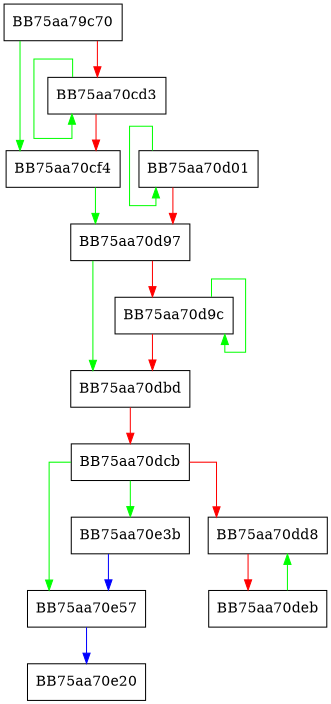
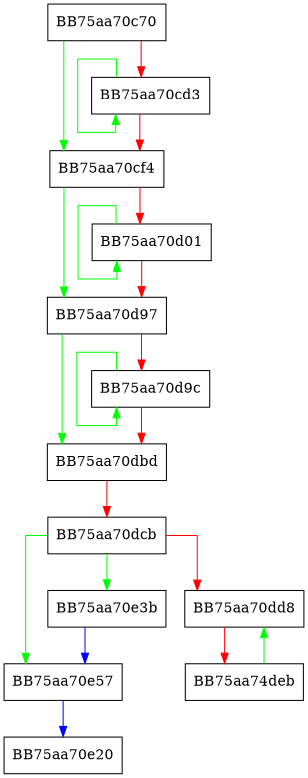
node "BB75aa79c70": label "BB75aa79c70" -> "BB75aa70c70"
edge "BB75aa70cf4" -> "BB75aa70d01": added
node "BB75aa70deb": label "BB75aa70deb" -> "BB75aa74deb"
